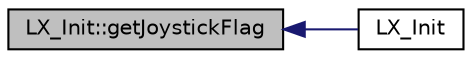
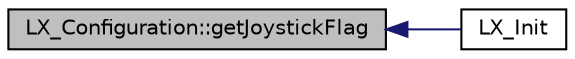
node "LX_Init::getJoystickFlag": label "LX_Init::getJoystickFlag" -> "LX_Configuration::getJoystickFlag"
